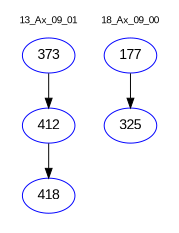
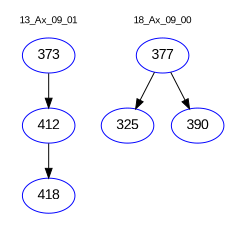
node "177": label "177" -> "377"
node "390": added
